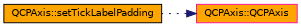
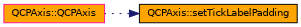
edge "QCPAxis::setTickLabelPadding" -> "QCPAxis::QCPAxis": reversed
